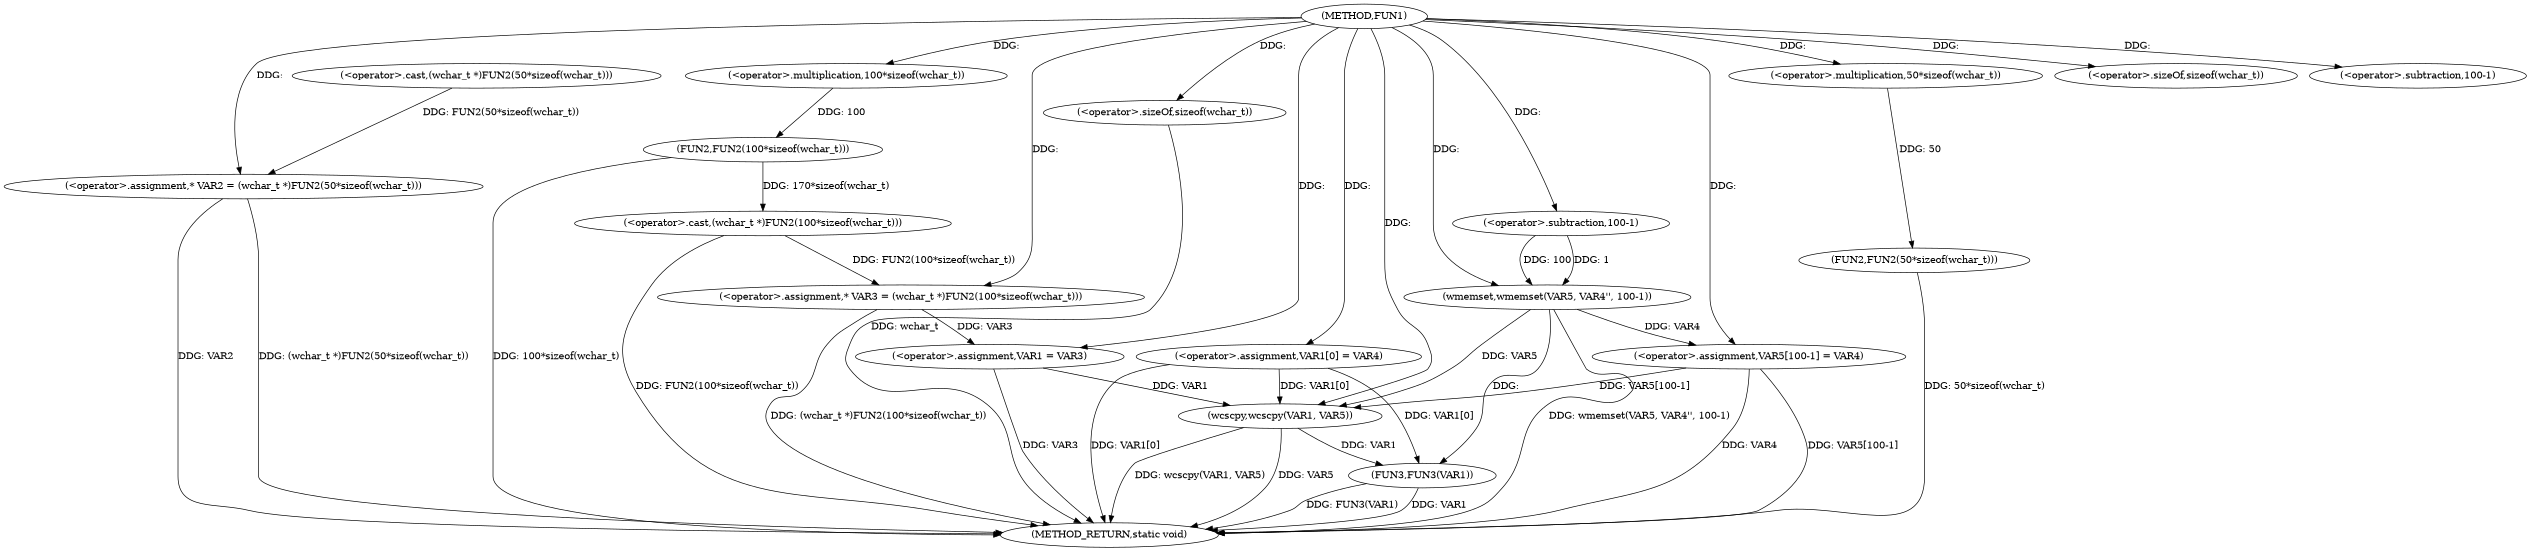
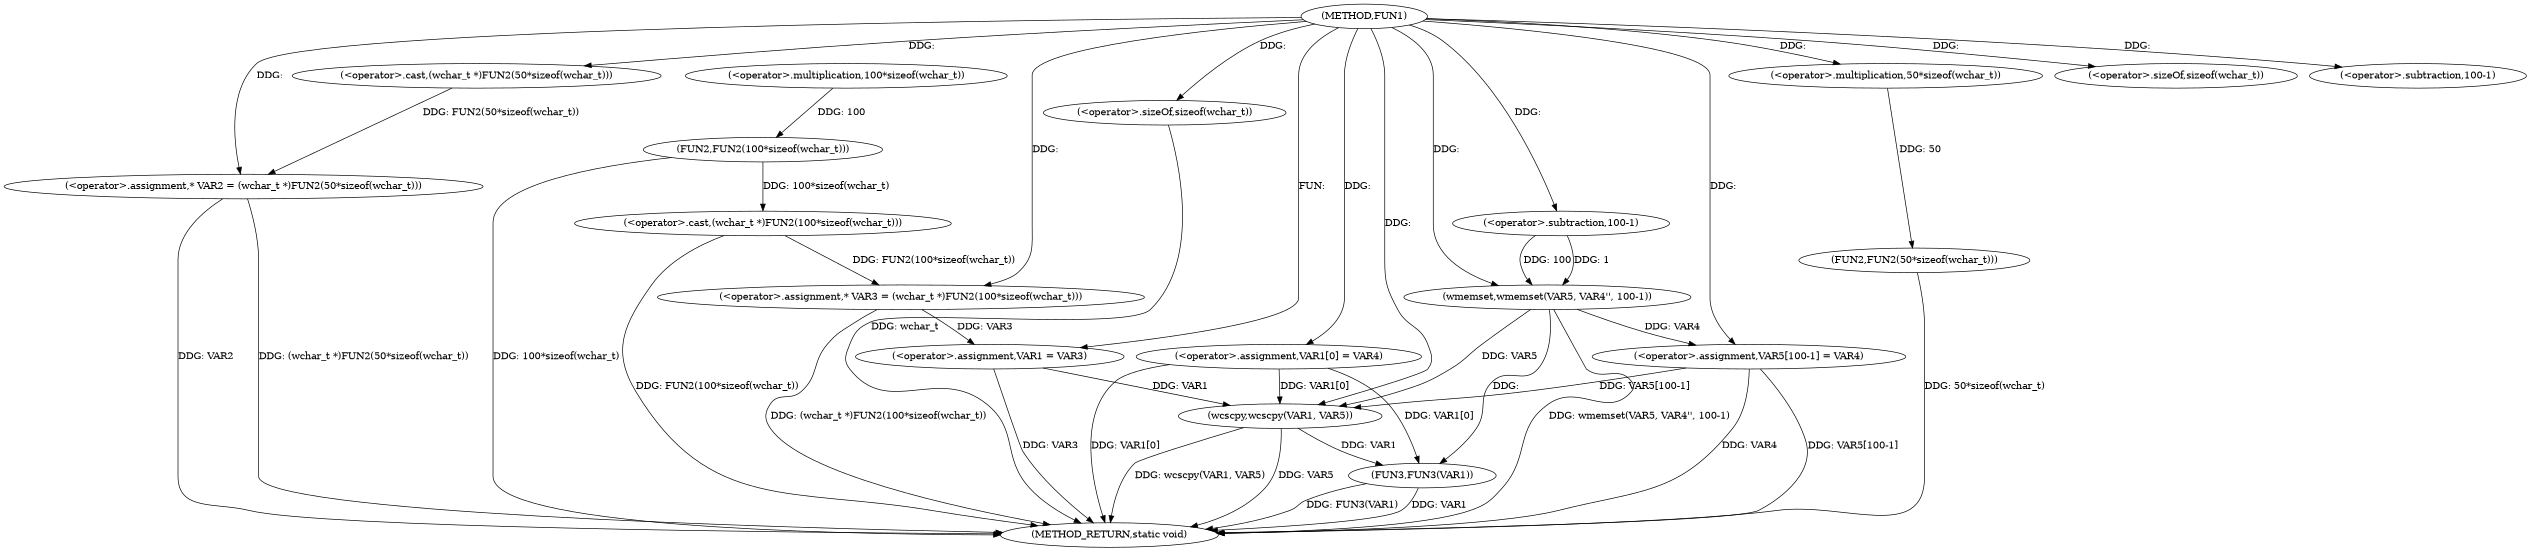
edge "(METHOD,FUN1)" -> "(<operator>.multiplication,100*sizeof(wchar_t))": now "(METHOD,FUN1)" -> "(<operator>.cast,(wchar_t *)FUN2(50*sizeof(wchar_t)))"
edge "(FUN2,FUN2(100*sizeof(wchar_t)))" -> "(<operator>.cast,(wchar_t *)FUN2(100*sizeof(wchar_t)))": label "DDG: 170*sizeof(wchar_t)" -> "DDG: 100*sizeof(wchar_t)"
edge "(METHOD,FUN1)" -> "(<operator>.assignment,VAR1 = VAR3)": label "DDG: " -> "FUN: "
